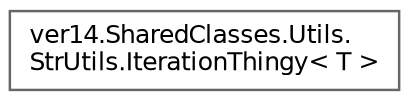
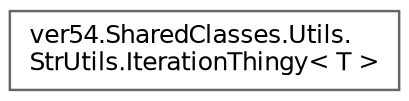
node "ver14.SharedClasses.Utils. StrUtils.IterationThingy< T >": label "ver14.SharedClasses.Utils. StrUtils.IterationThingy< T >" -> "ver54.SharedClasses.Utils. StrUtils.IterationThingy< T >"
